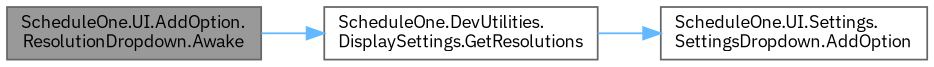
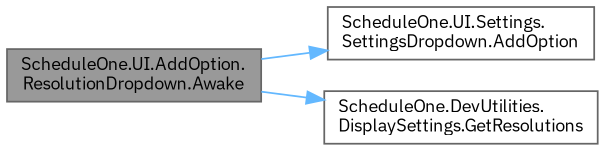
edge "ScheduleOne.DevUtilities. DisplaySettings.GetResolutions" -> "ScheduleOne.UI.Settings. SettingsDropdown.AddOption": now "ScheduleOne.UI.AddOption. ResolutionDropdown.Awake" -> "ScheduleOne.UI.Settings. SettingsDropdown.AddOption"
